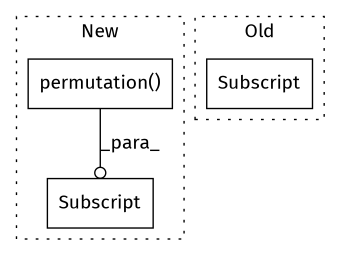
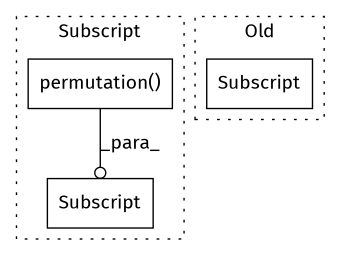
cluster "New": label "New" -> "Subscript"
